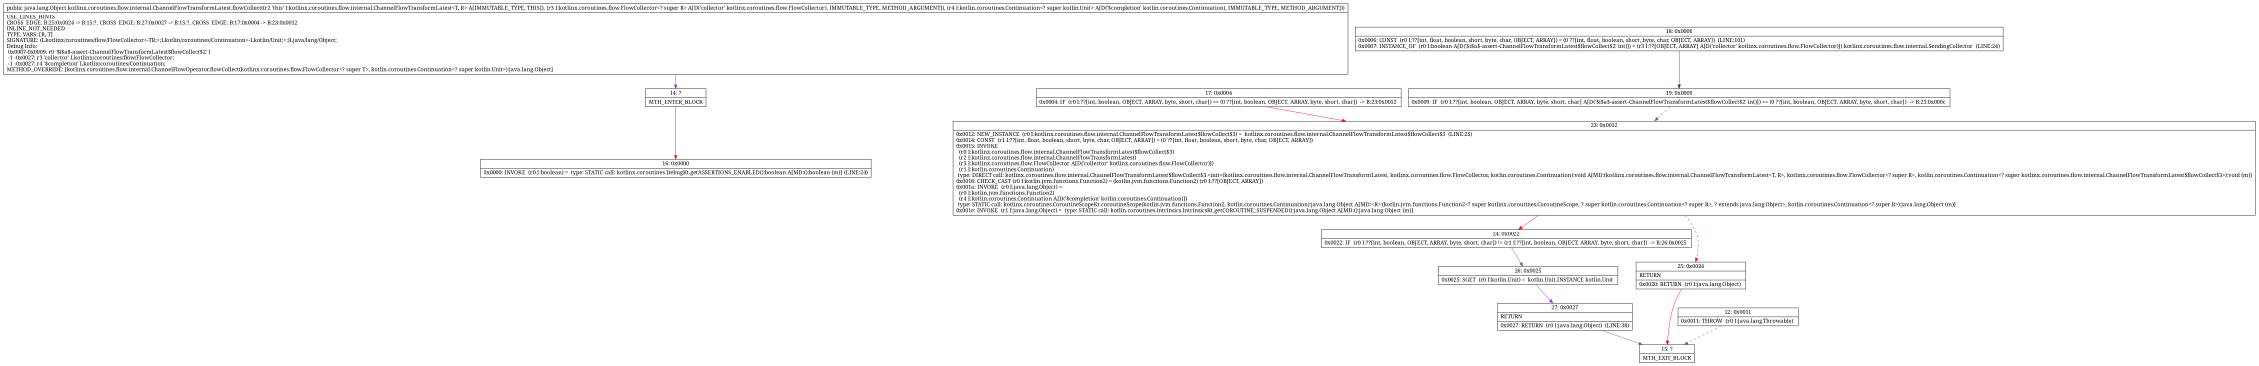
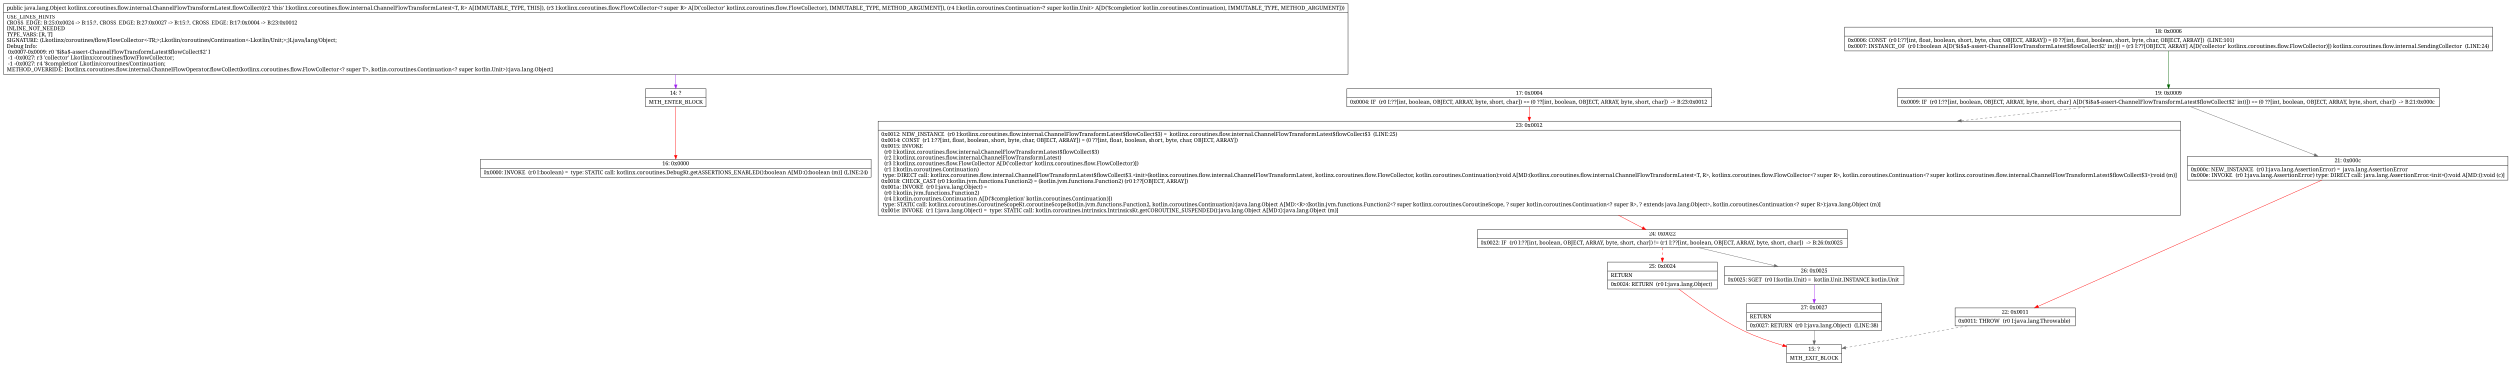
node "21: 0x000c": added
edge "23: 0x0012" -> "25: 0x0024": now "24: 0x0022" -> "25: 0x0024"
node "25: 0x0024": text "0x0020: RETURN  (r0 I:java.lang.Object)" -> "0x0024: RETURN  (r0 I:java.lang.Object)"
